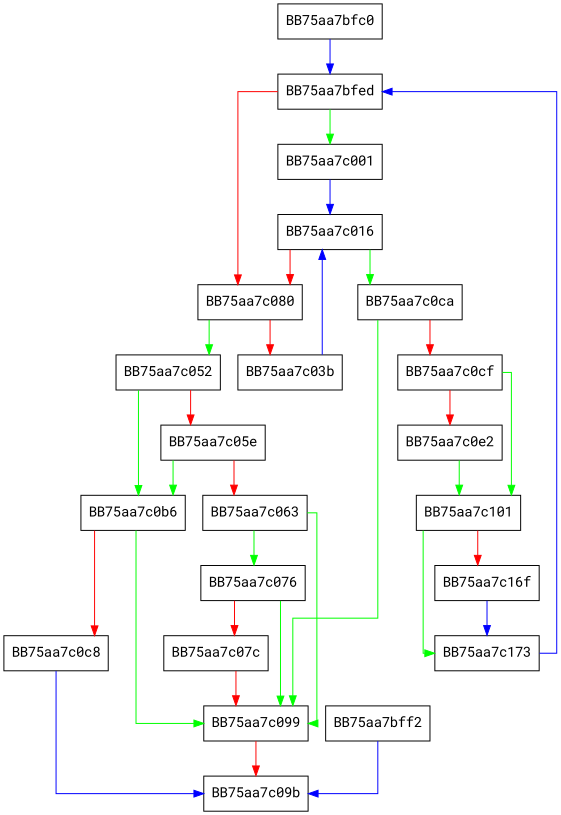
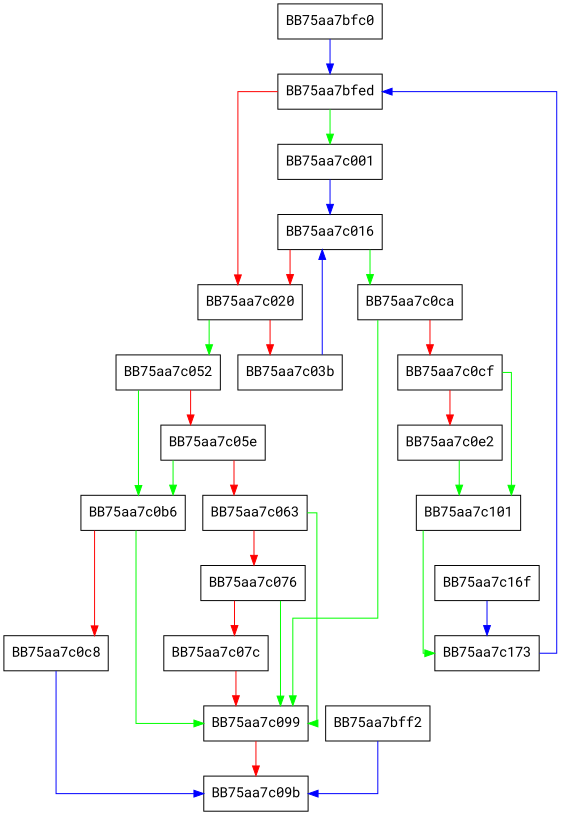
node "BB75aa7c080": label "BB75aa7c080" -> "BB75aa7c020"
edge "BB75aa7c063" -> "BB75aa7c076": color green -> red
edge "BB75aa7c101" -> "BB75aa7c16f": removed
